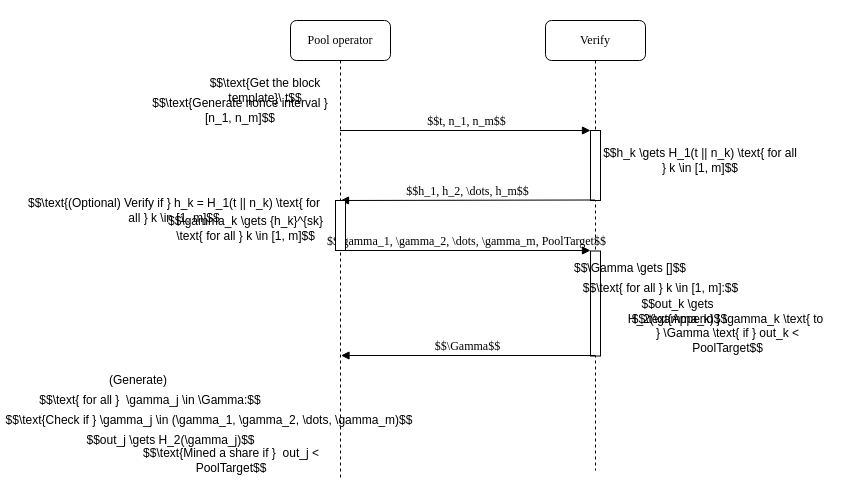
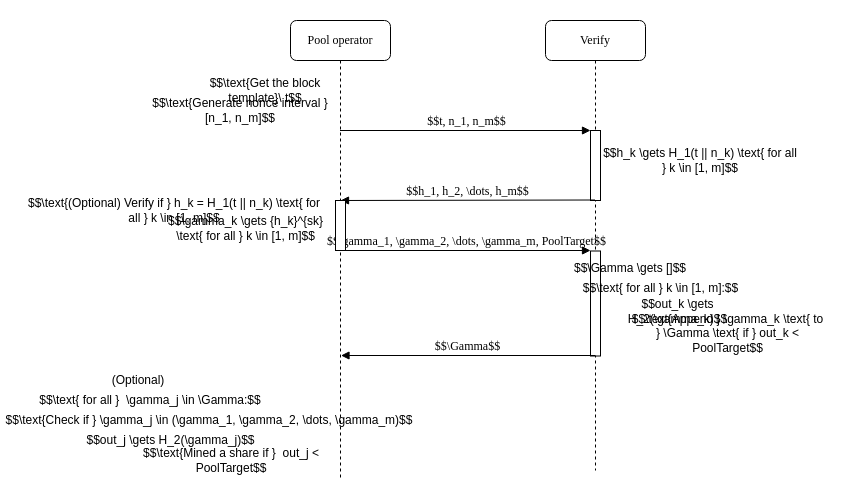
node "(Generate)": label "(Generate)" -> "(Optional)"
